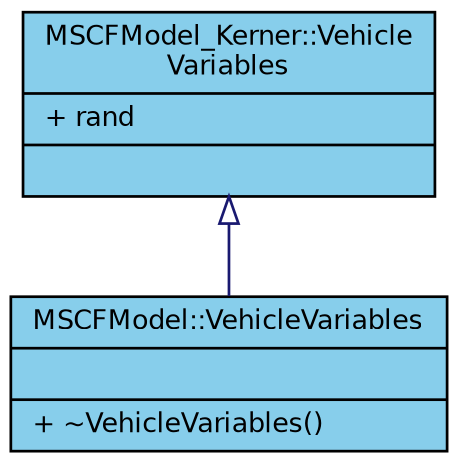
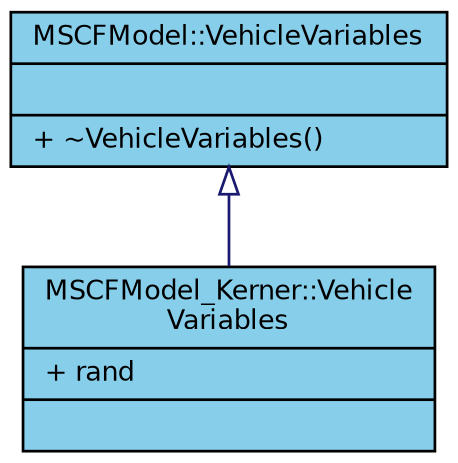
edge "MSCFModel::VehicleVariables" -> "MSCFModel_Kerner::Vehicle": reversed
